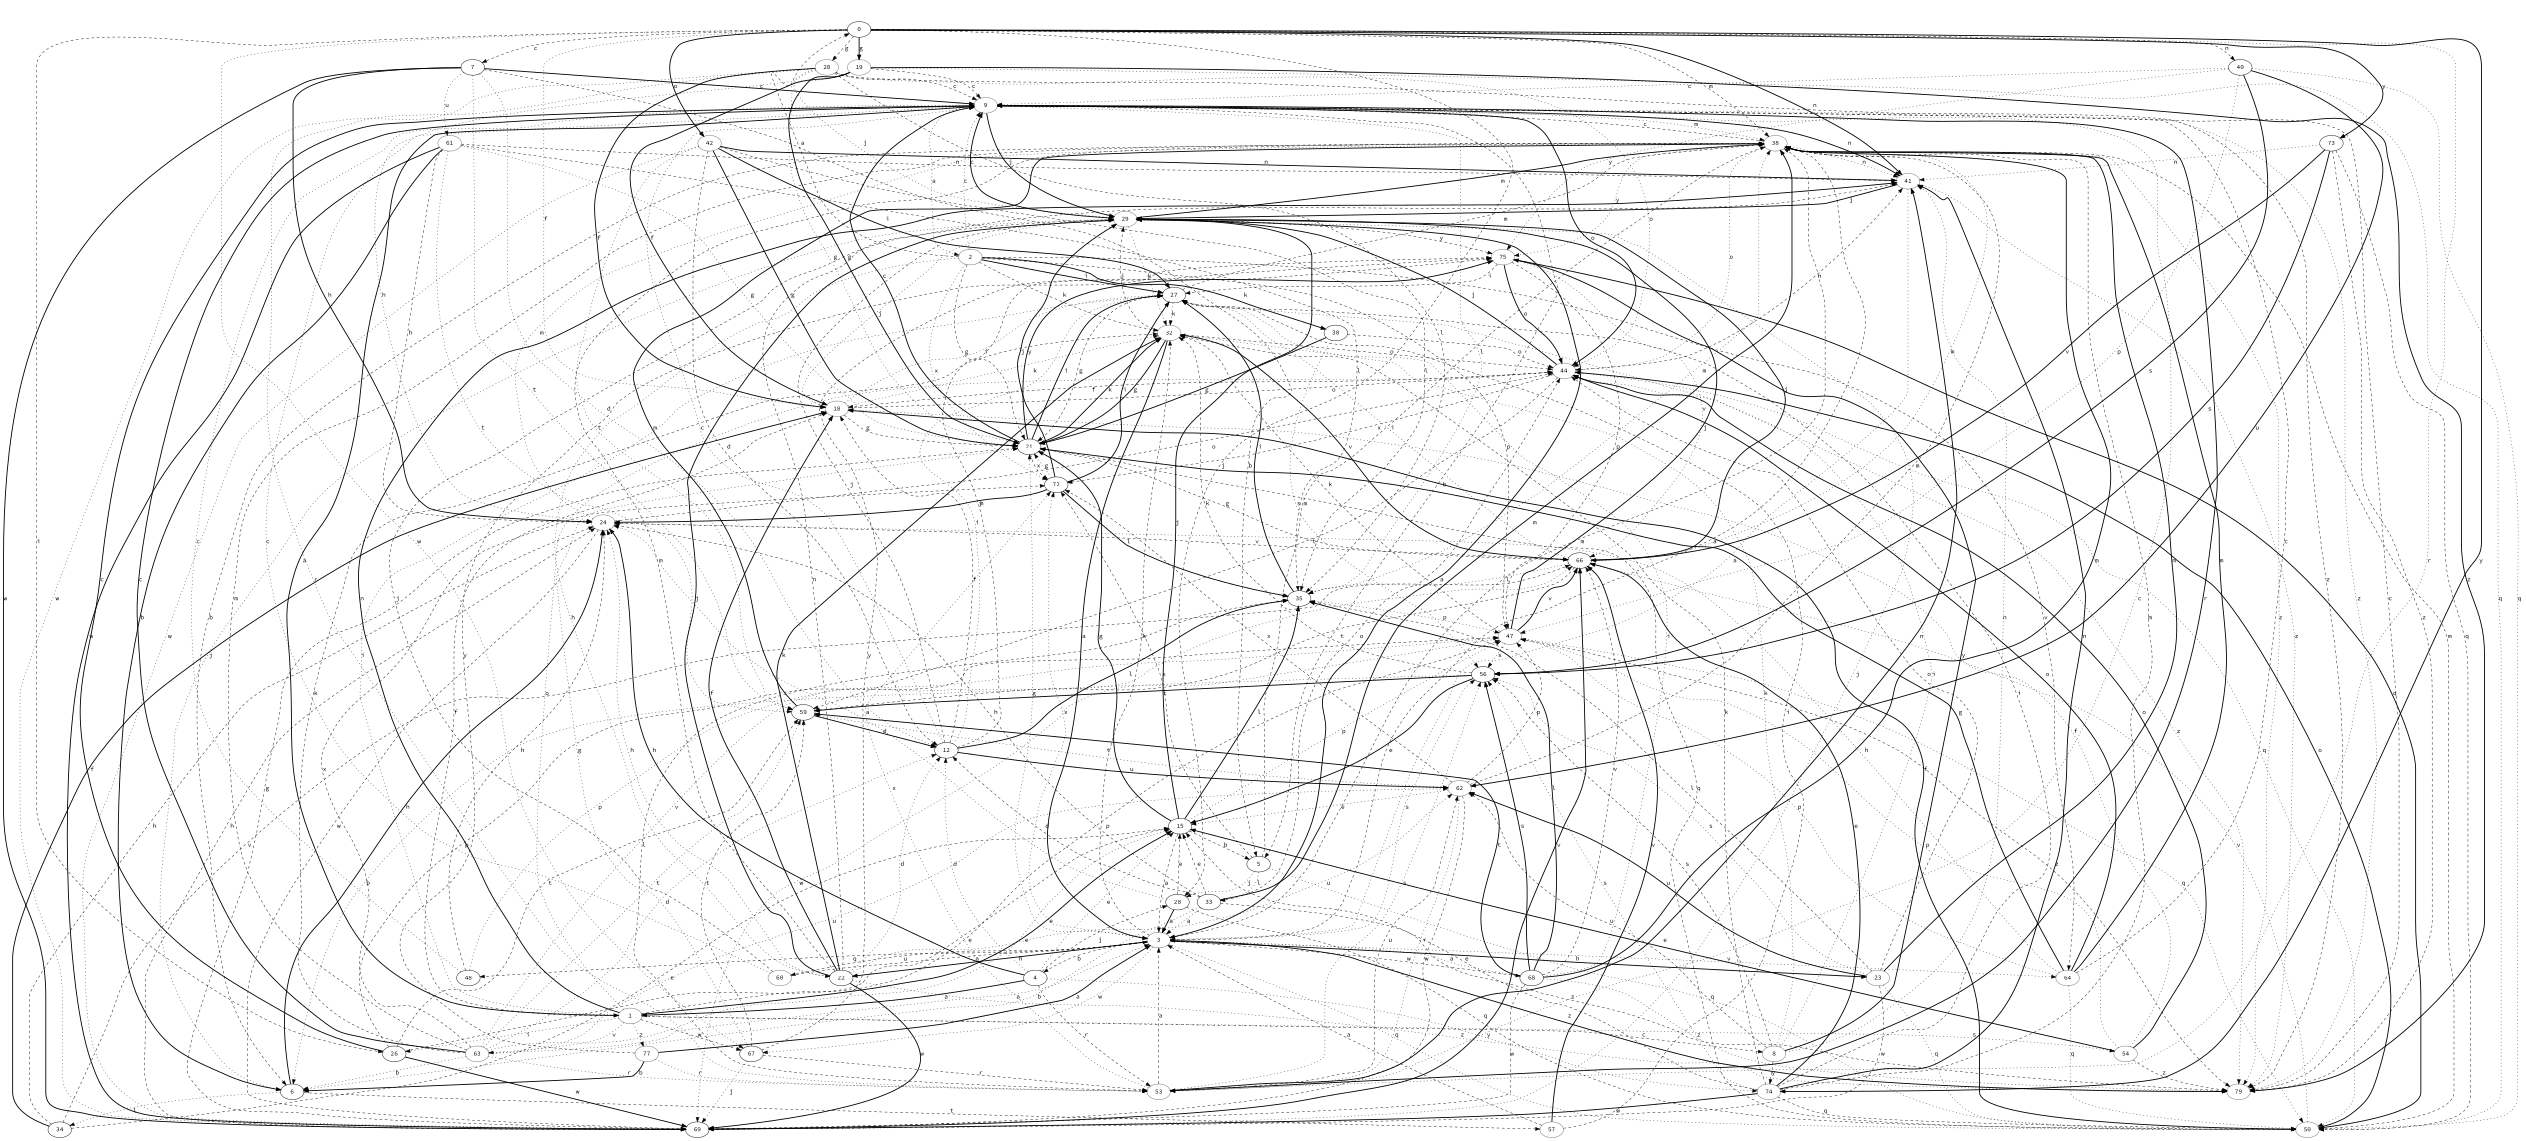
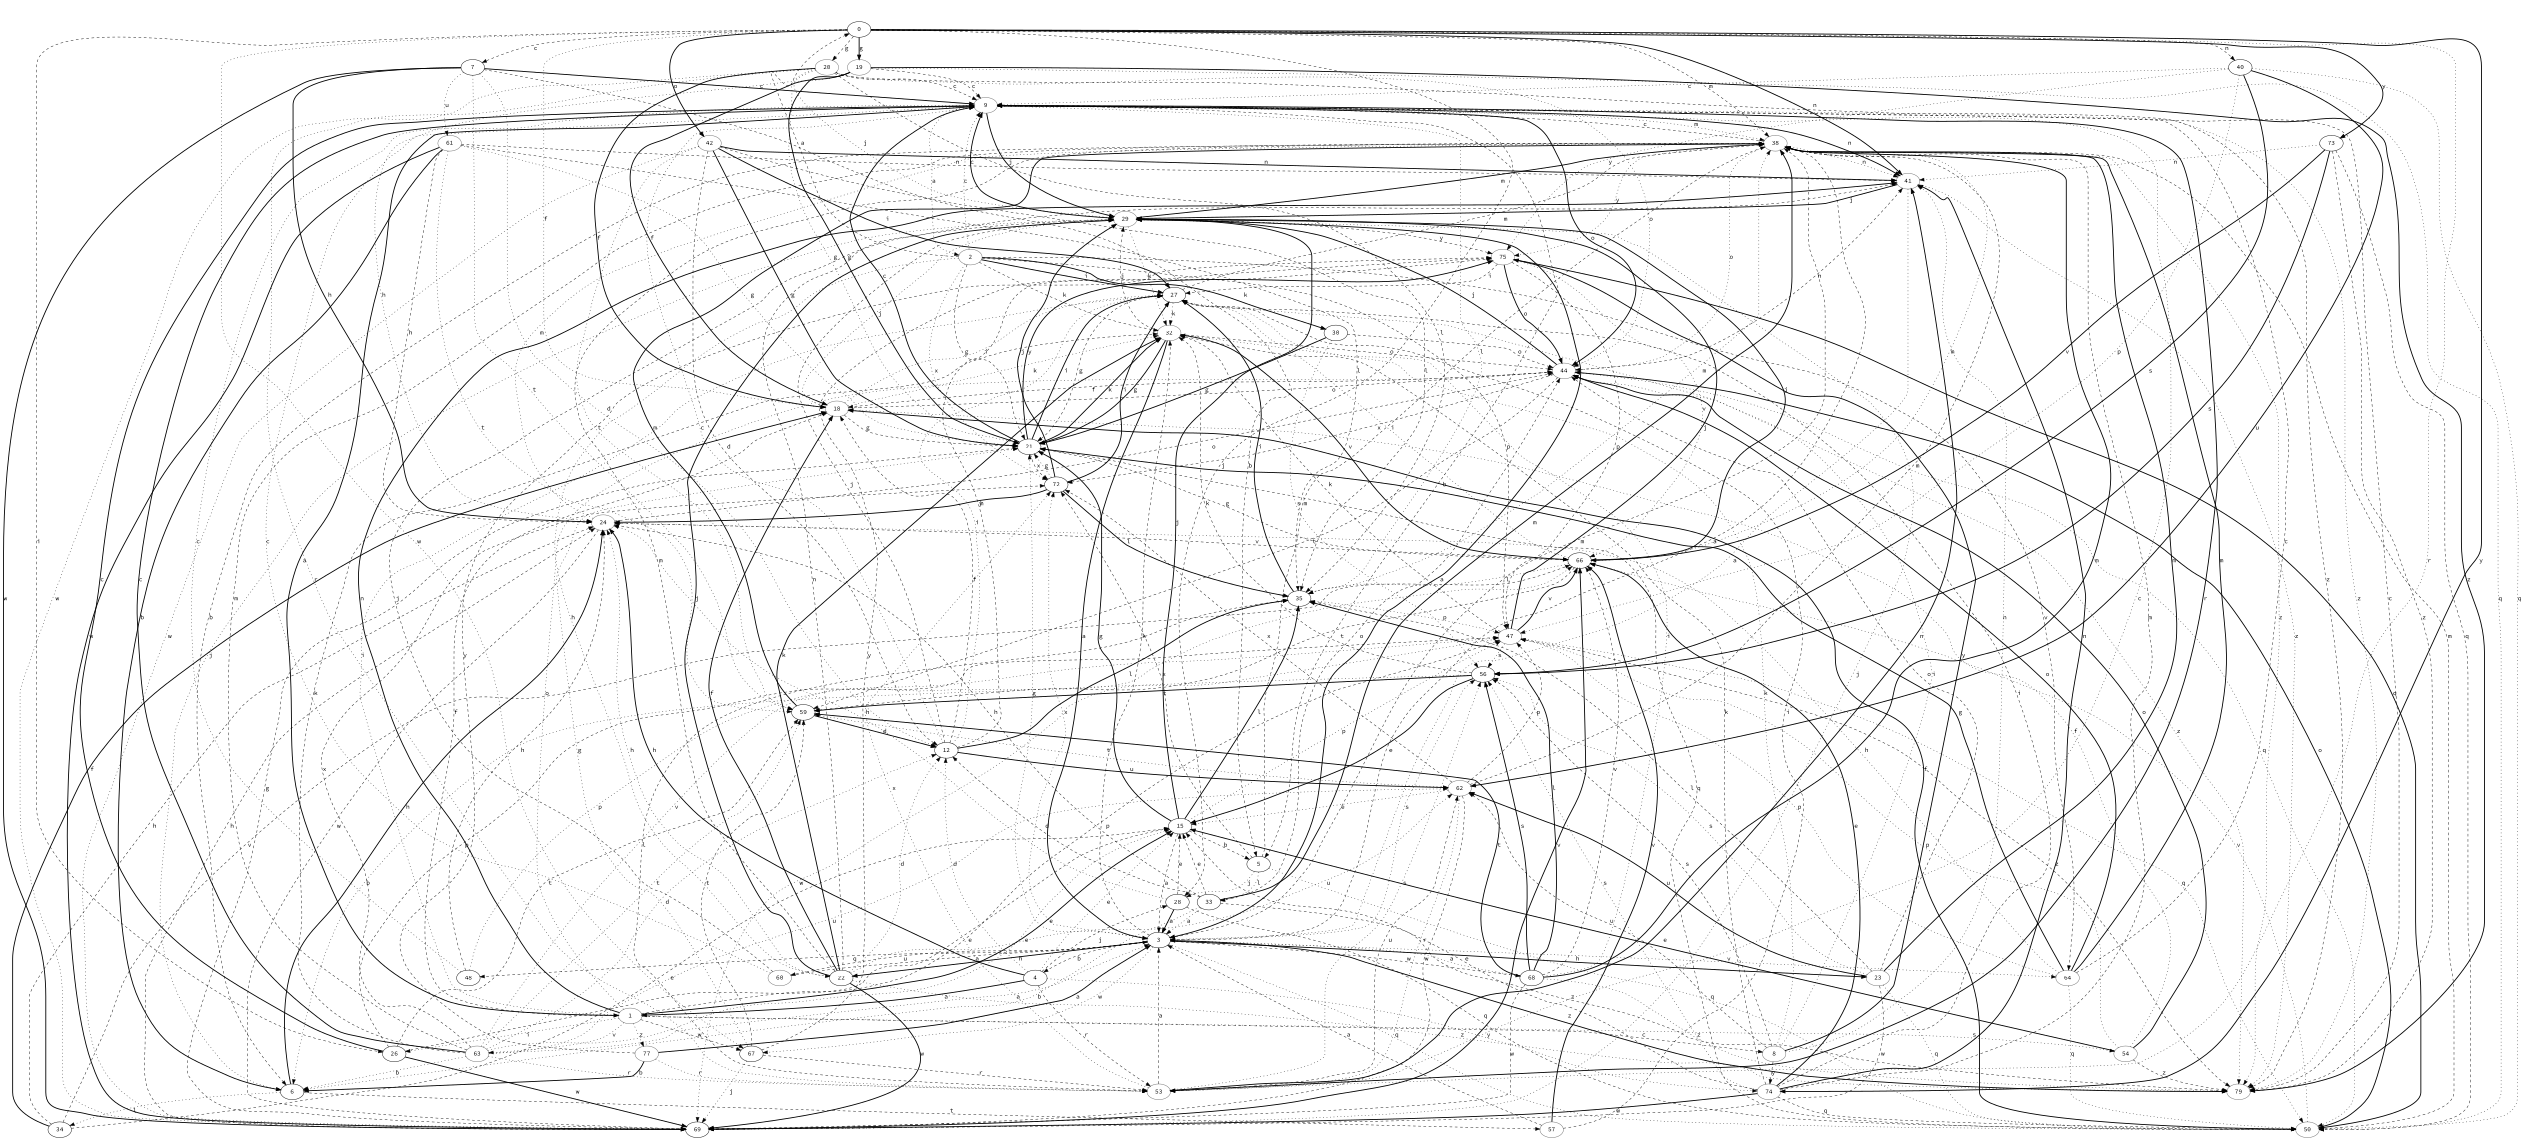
edge "28" -> "24": label "a" -> "h"
node "3": color gray40 -> black
